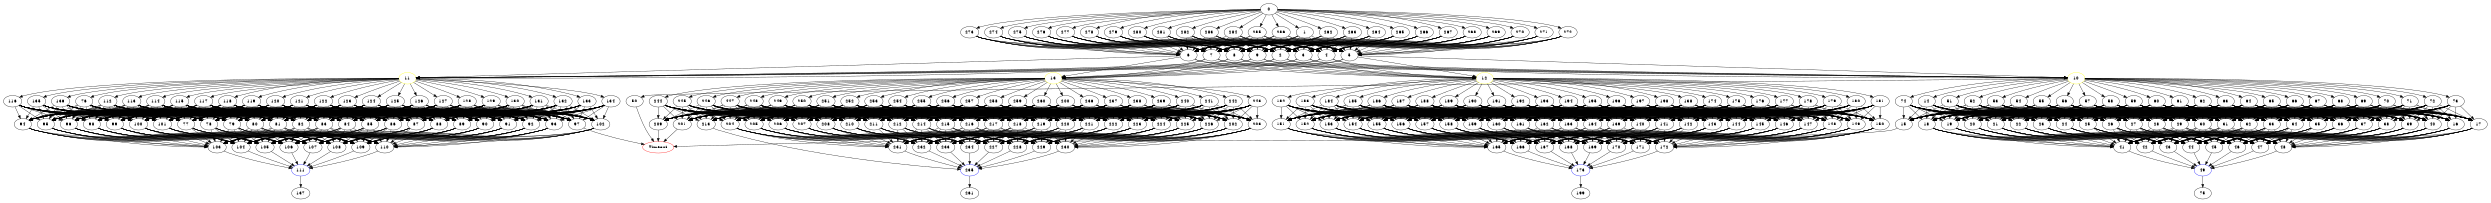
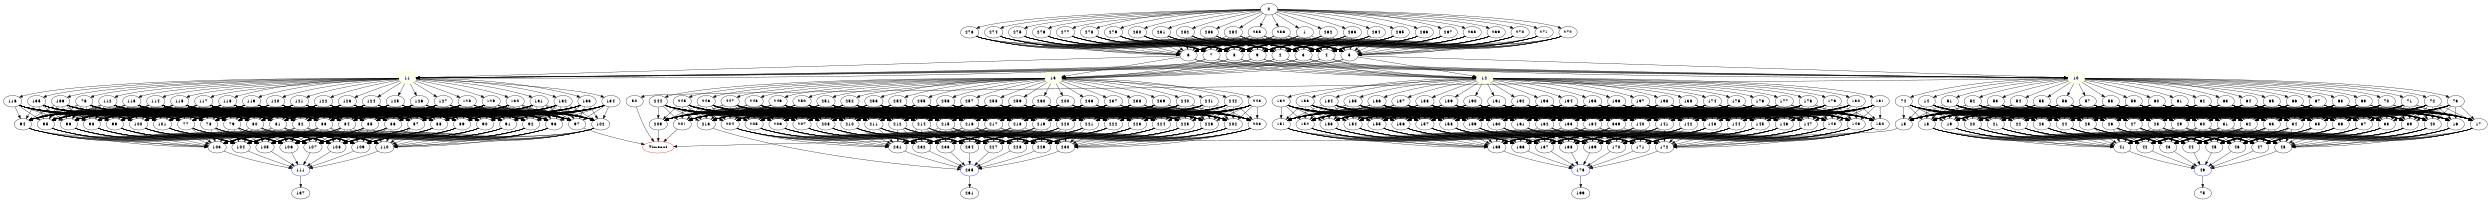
node "139": label "139" -> "839"
